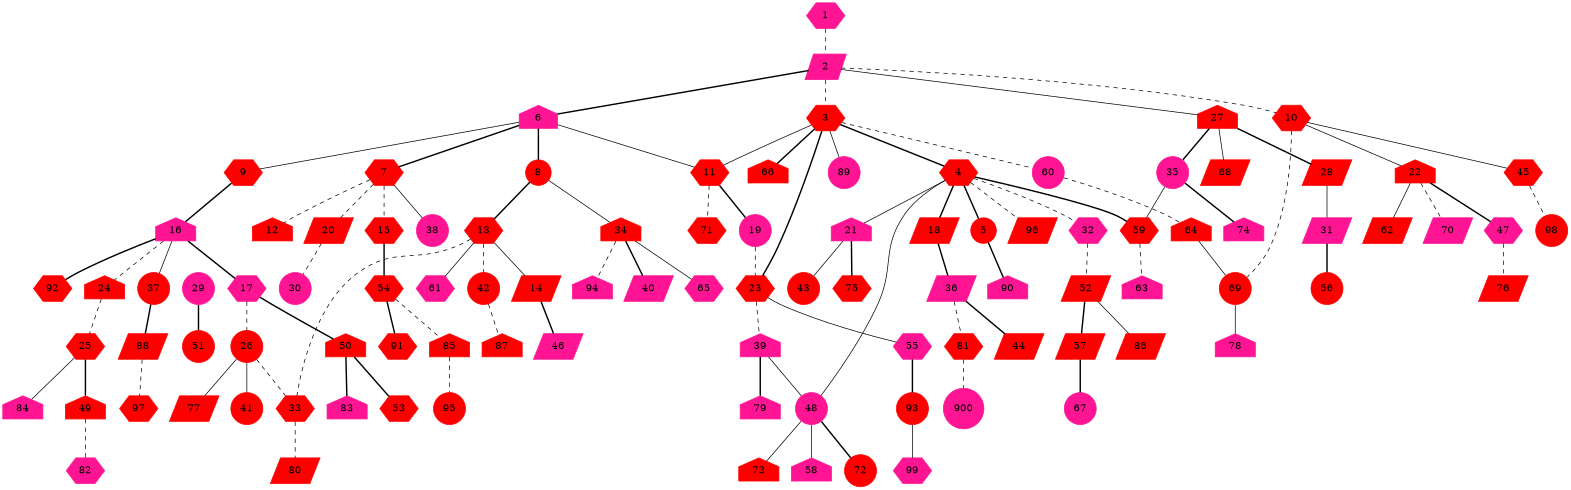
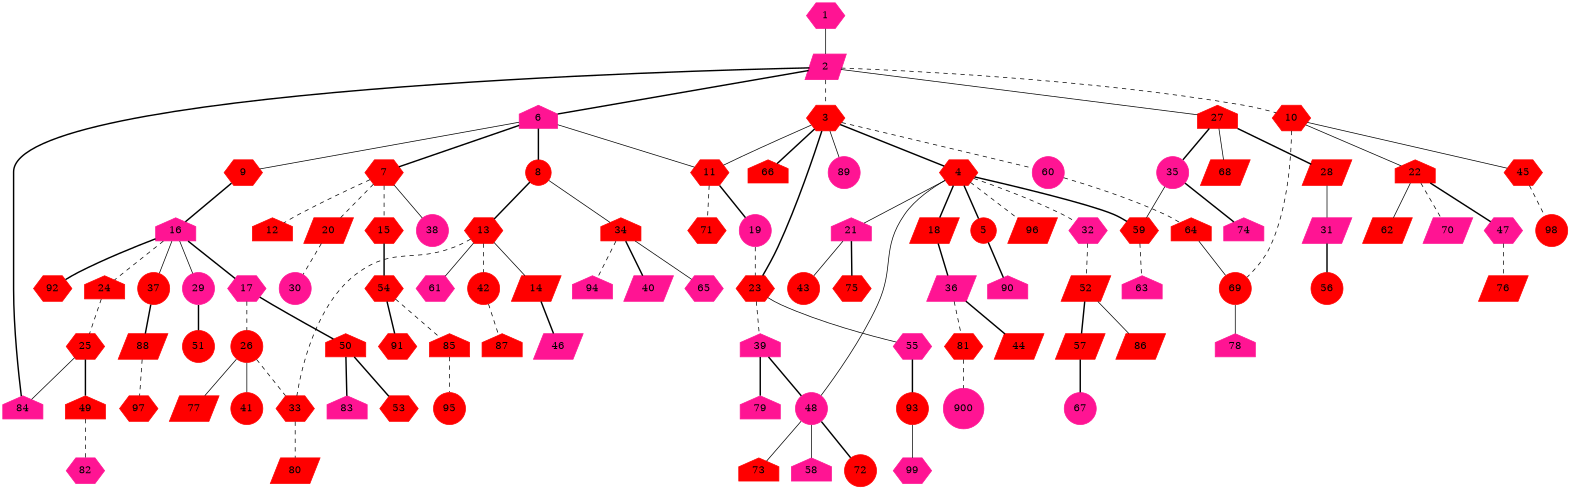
edge "1" -- "2": style dashed -> solid
edge "2" -- "84": added
edge "16" -- "29": added
edge "39" -- "48": style solid -> bold
